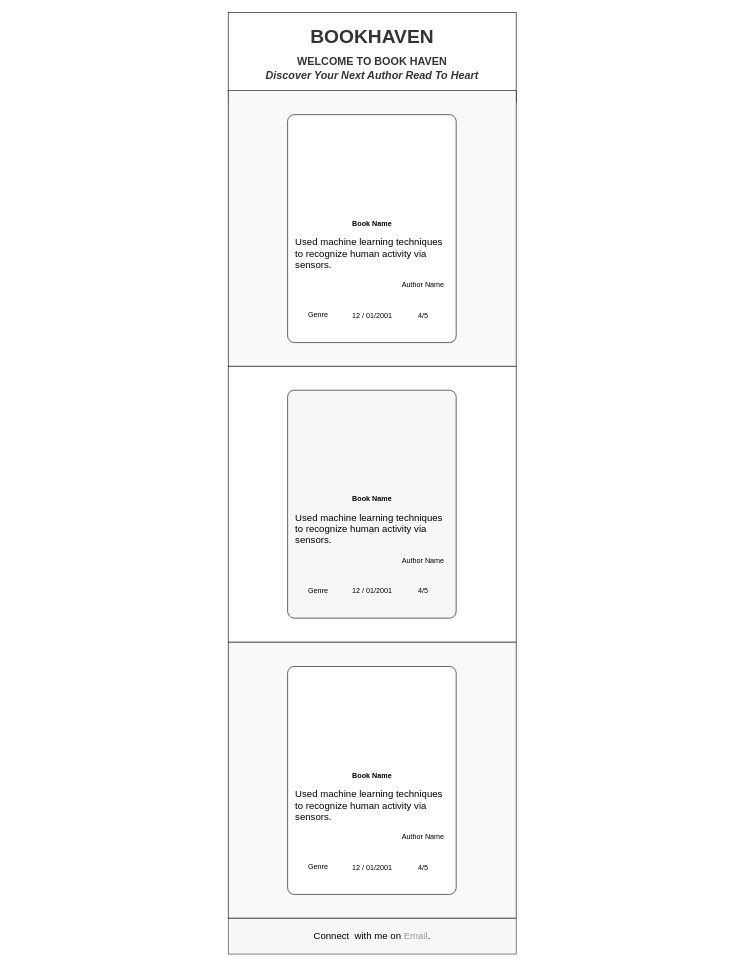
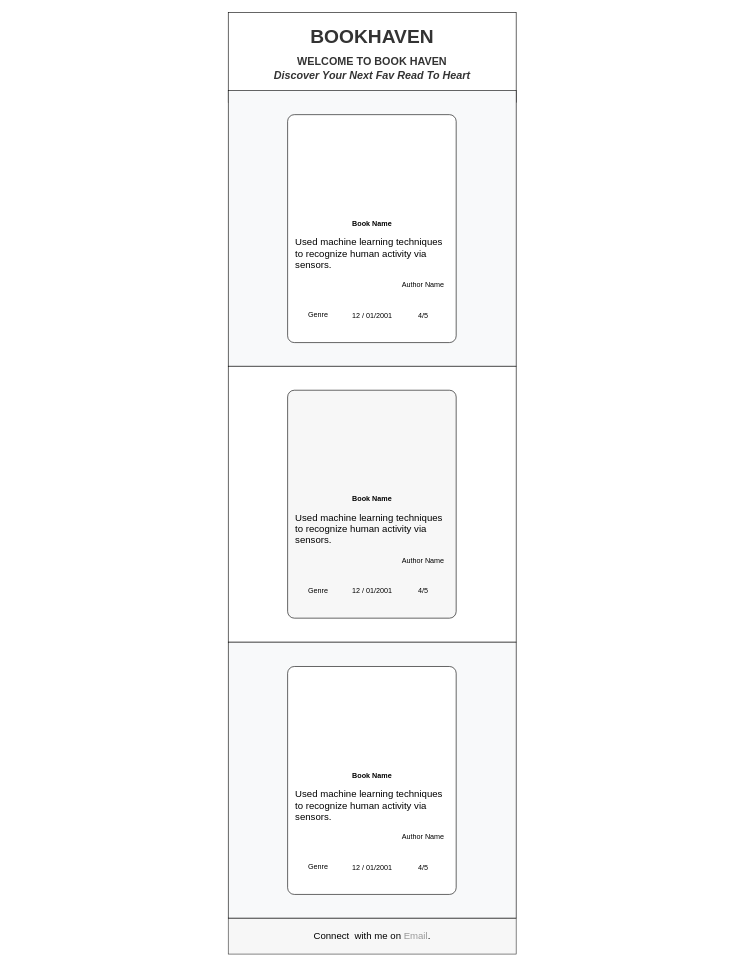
node "BOOKHAVEN WELCOME TO BOOK HAVEN Discover Your Next Author Read To Heart": label "BOOKHAVEN WELCOME TO BOOK HAVEN Discover Your Next Author Read To Heart" -> "BOOKHAVEN WELCOME TO BOOK HAVEN Discover Your Next Fav Read To Heart"
